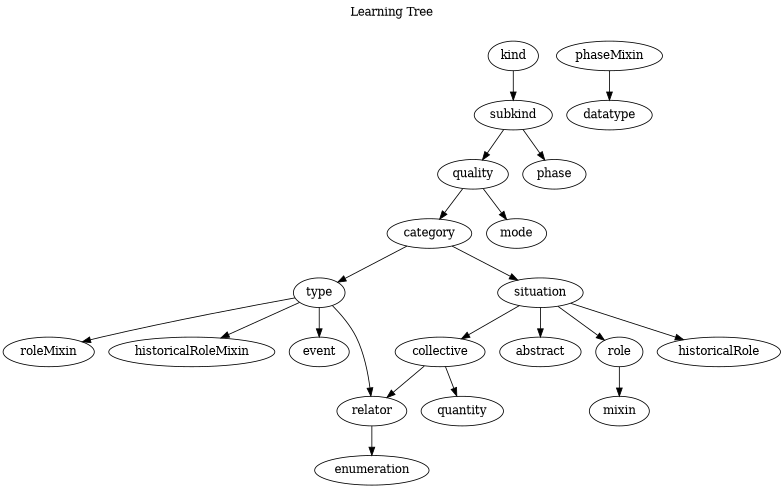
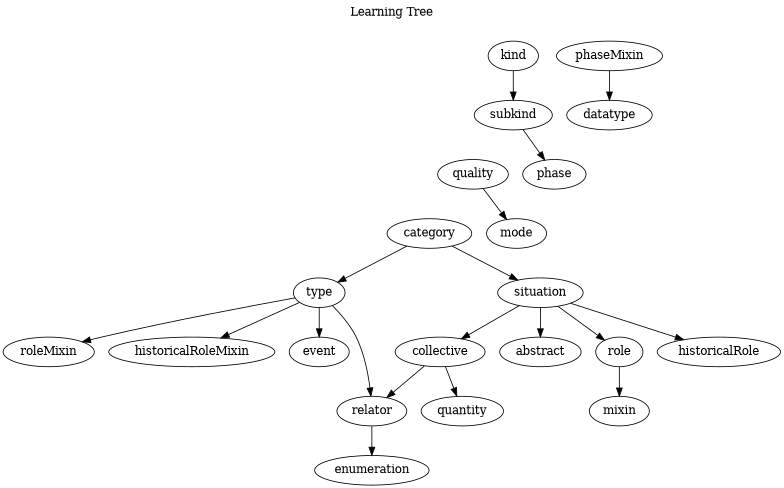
edge "subkind" -> "quality": removed
edge "quality" -> "category": removed
